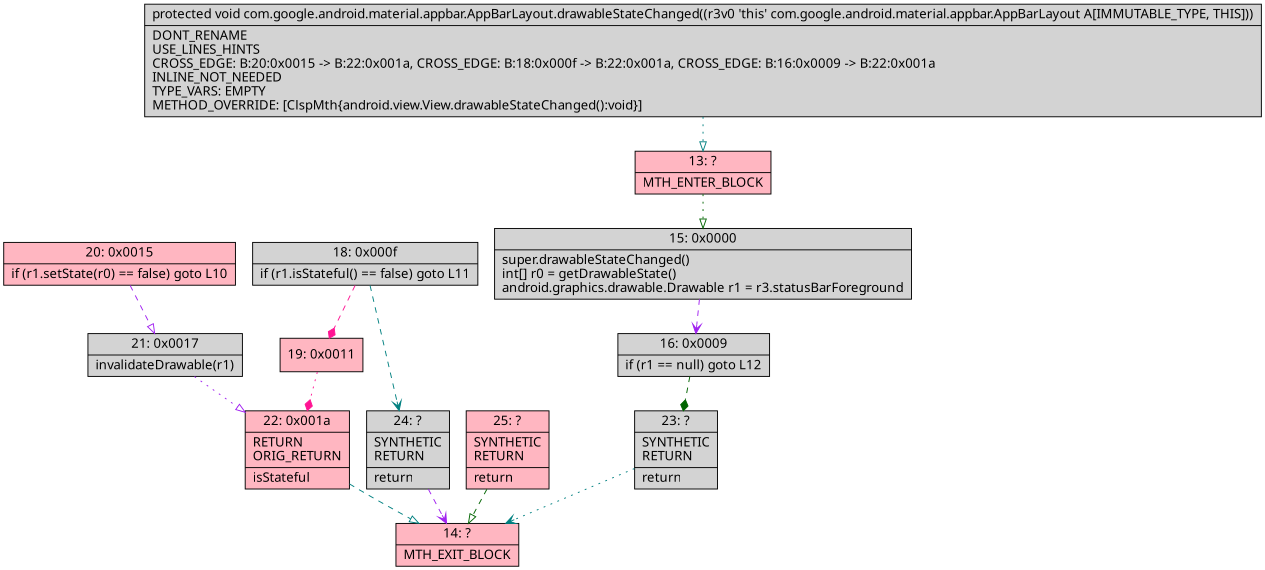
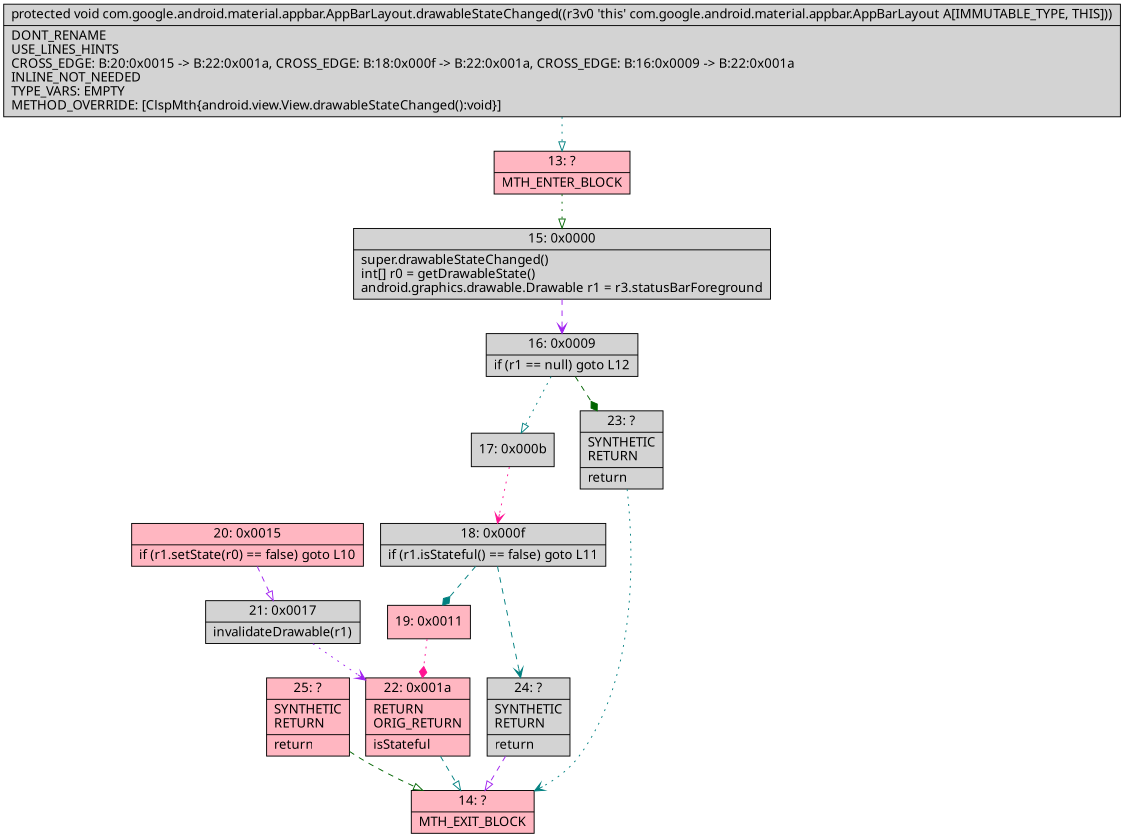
edge "18: 0x000f" -> "19: 0x0011": color deeppink -> teal
edge "21: 0x0017" -> "22: 0x001a": arrowhead onormal -> vee
node "17: 0x000b": added
edge "24: ?" -> "14: ?": arrowhead vee -> onormal
